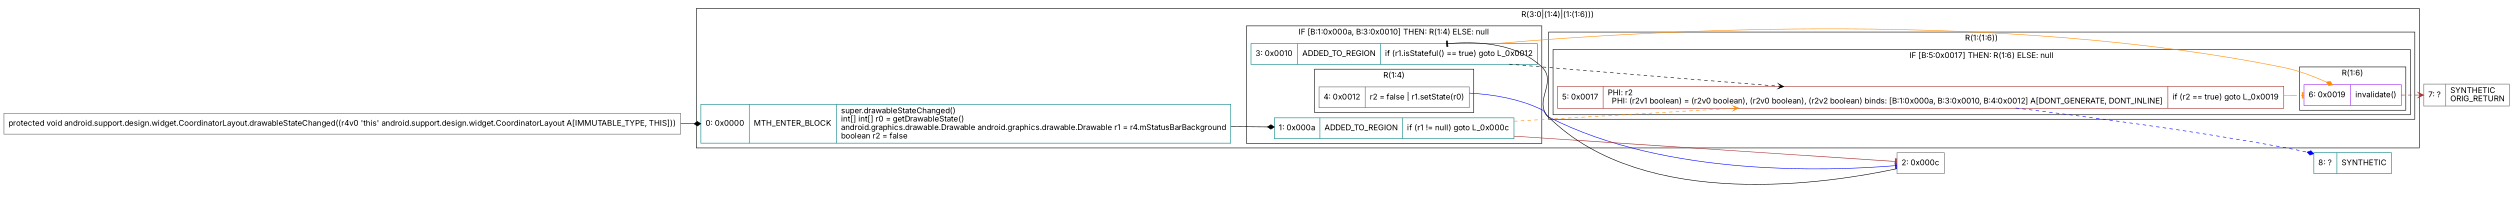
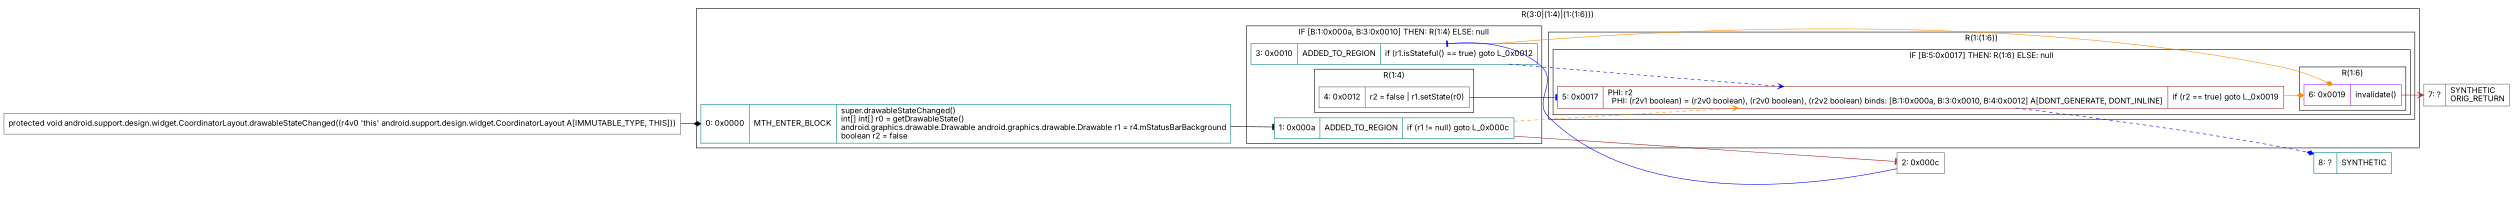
edge "3: 0x0010" -> "5: 0x0017": color black -> blue
edge "5: 0x0017" -> "6: 0x0019": arrowhead tee -> diamond
edge "6: 0x0019" -> "7: ?": style dashed -> solid
edge "0: 0x0000" -> "1: 0x000a": arrowhead diamond -> tee
edge "4: 0x0012" -> "2: 0x000c": now "4: 0x0012" -> "5: 0x0017"
edge "2: 0x000c" -> "3: 0x0010": color black -> blue
